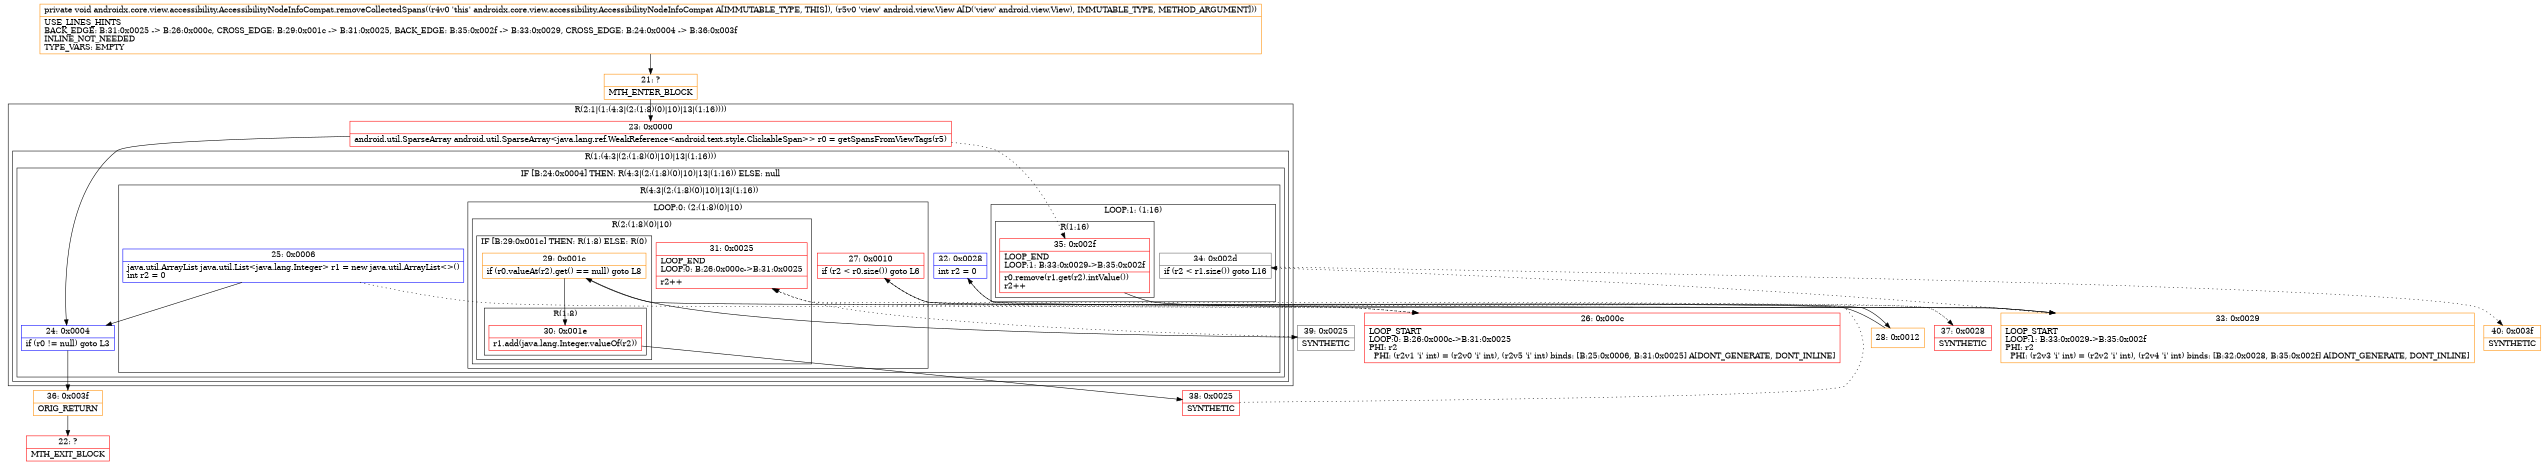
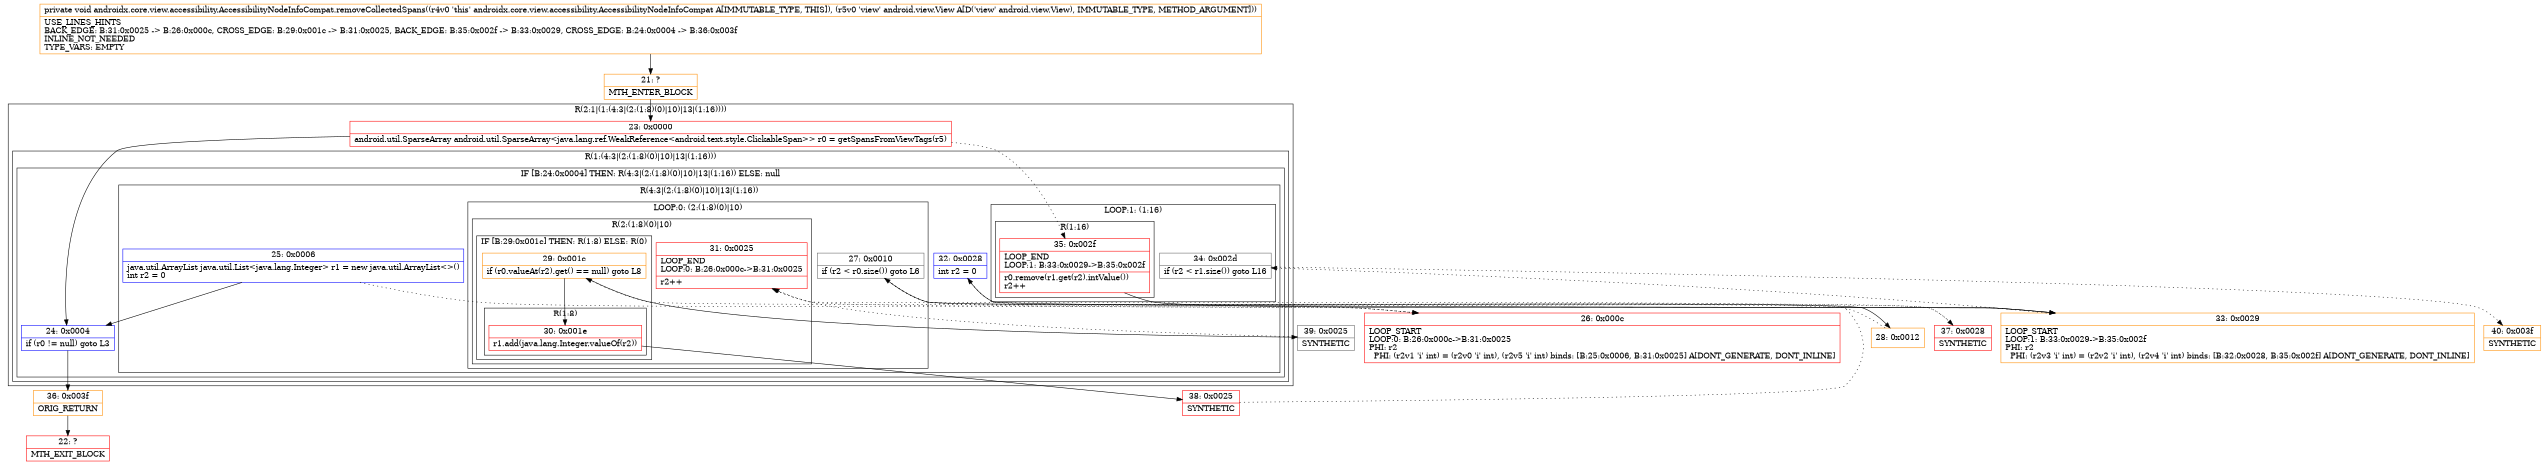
node "27: 0x0010": color red -> gray40
edge "28: 0x0012" -> "29: 0x001c": style solid -> dotted
